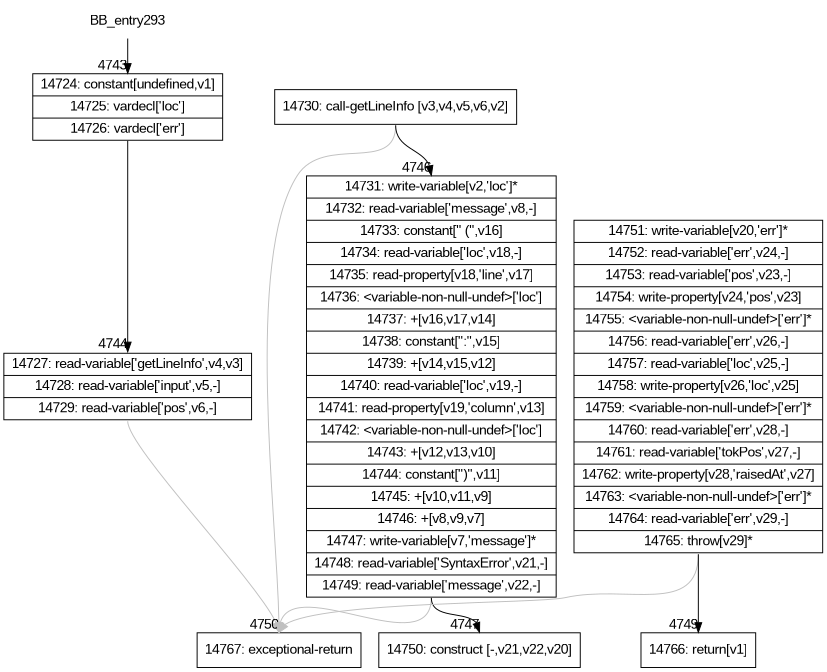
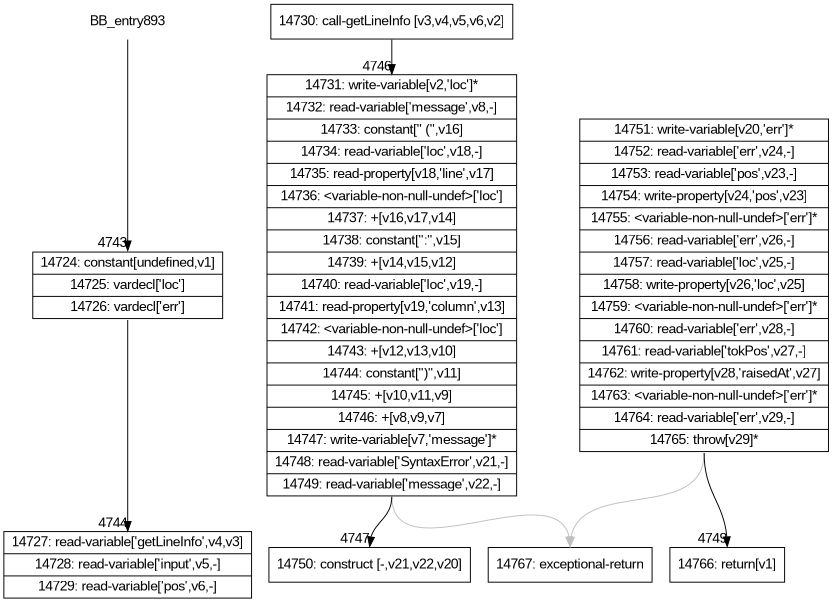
node "BB_entry293": label "BB_entry293" -> "BB_entry893"
edge "14730: call-getLineInfo [v3,v4,v5,v6,v2]" -> "14767: exceptional-return": removed
edge "14727: read-variable['getLineInfo',v4,v3]" -> "14767: exceptional-return": removed
